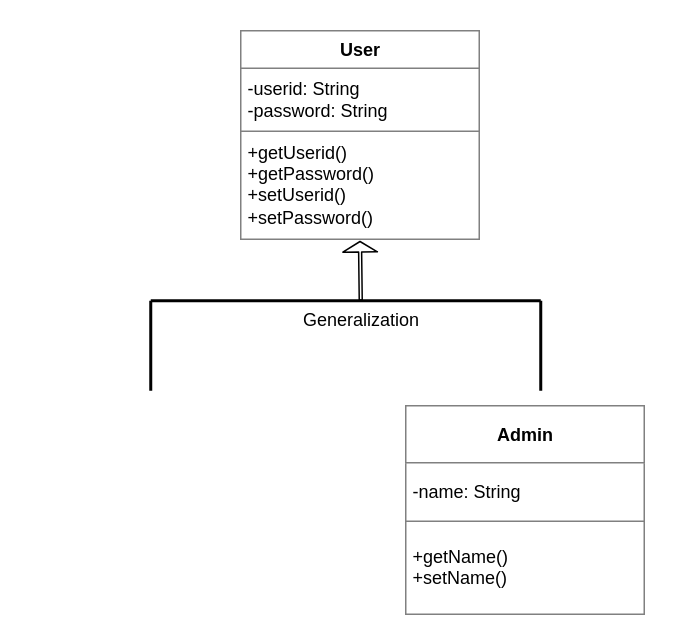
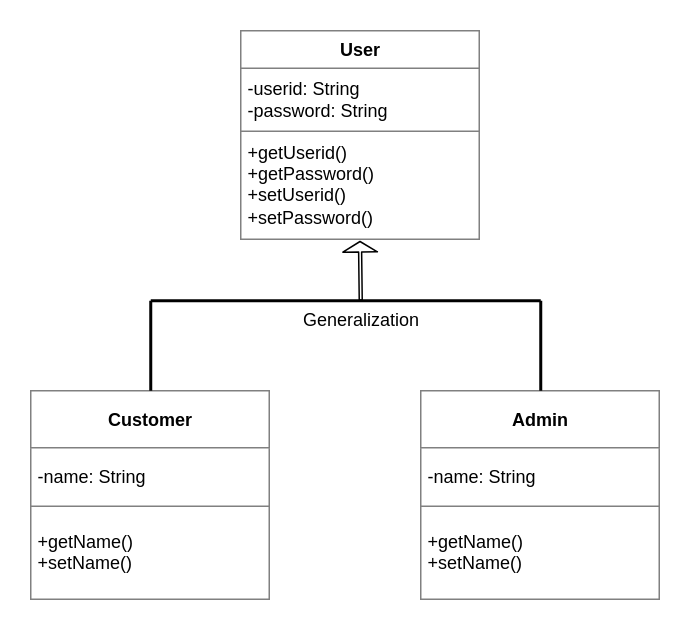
node "Customer -name: String +getName() +setName()": added
node "Admin -name: String +getName() +setName()": moved (526, 511) -> (541, 496)
